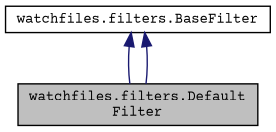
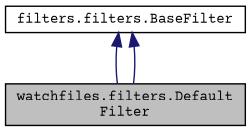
node "watchfiles.filters.BaseFilter": label "watchfiles.filters.BaseFilter" -> "filters.filters.BaseFilter"
